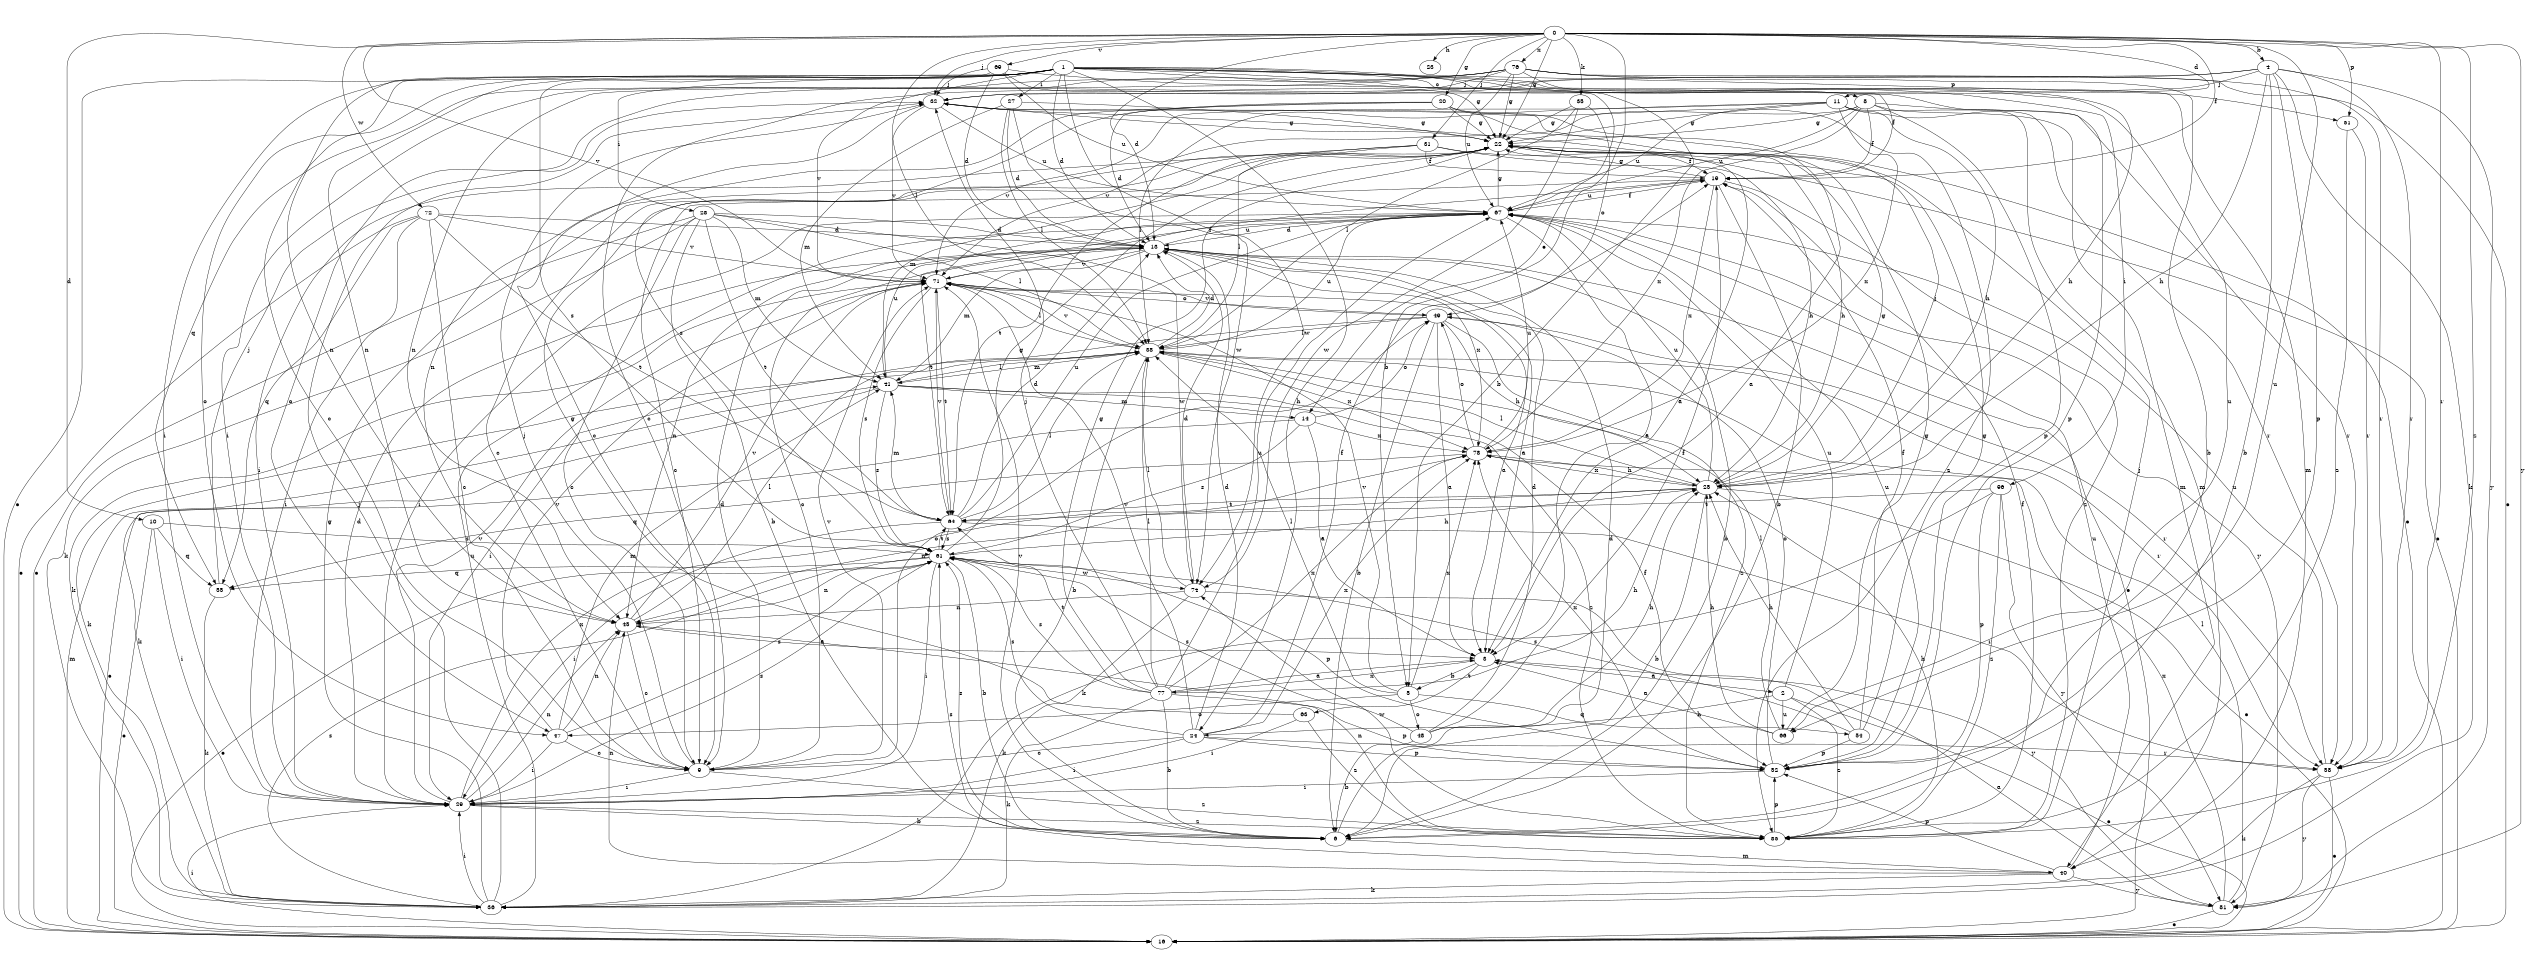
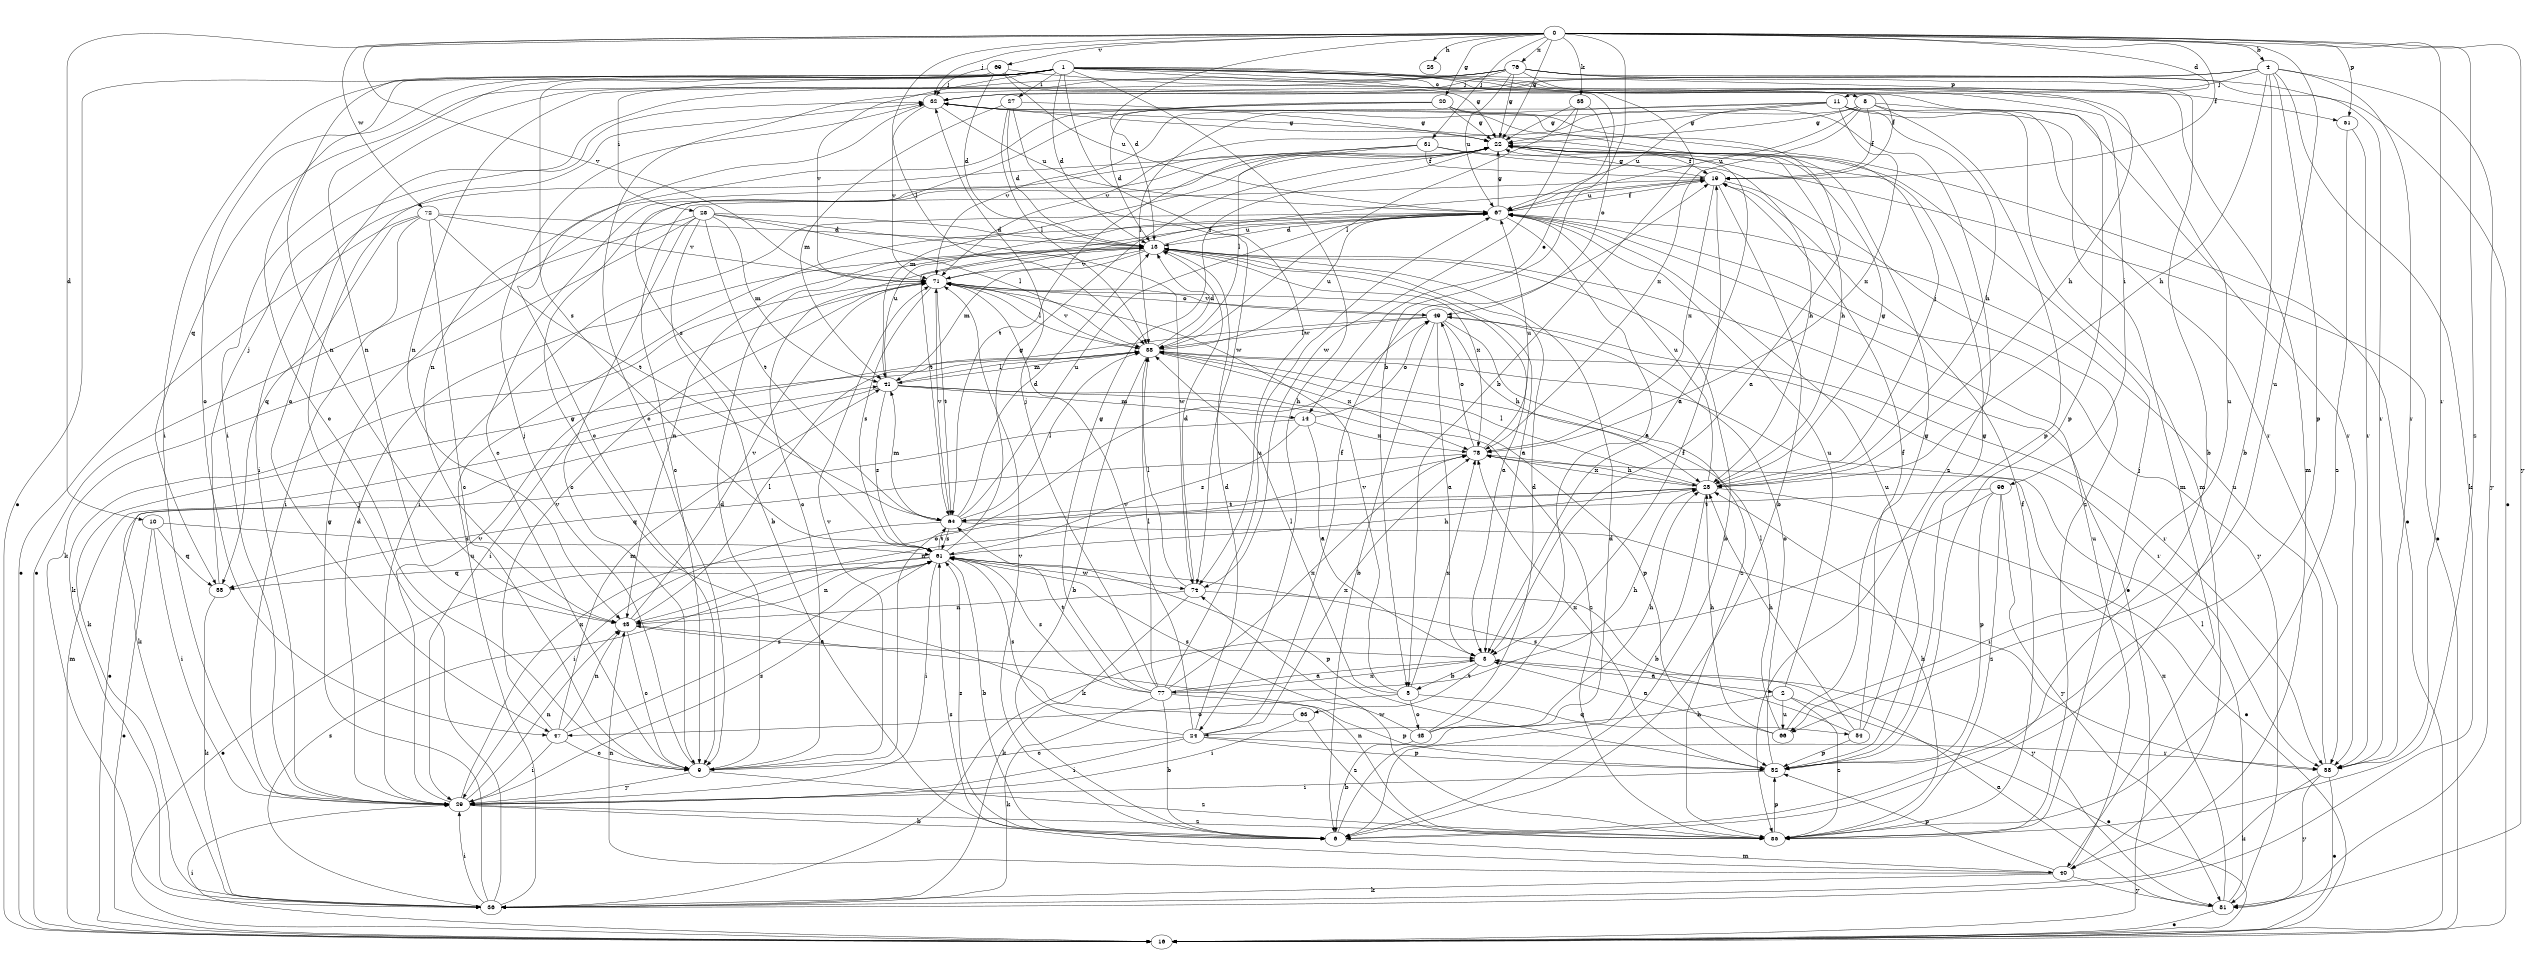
edge "41" -> "52": label "f" -> "p"
edge "9" -> "29": label "i" -> "y"
